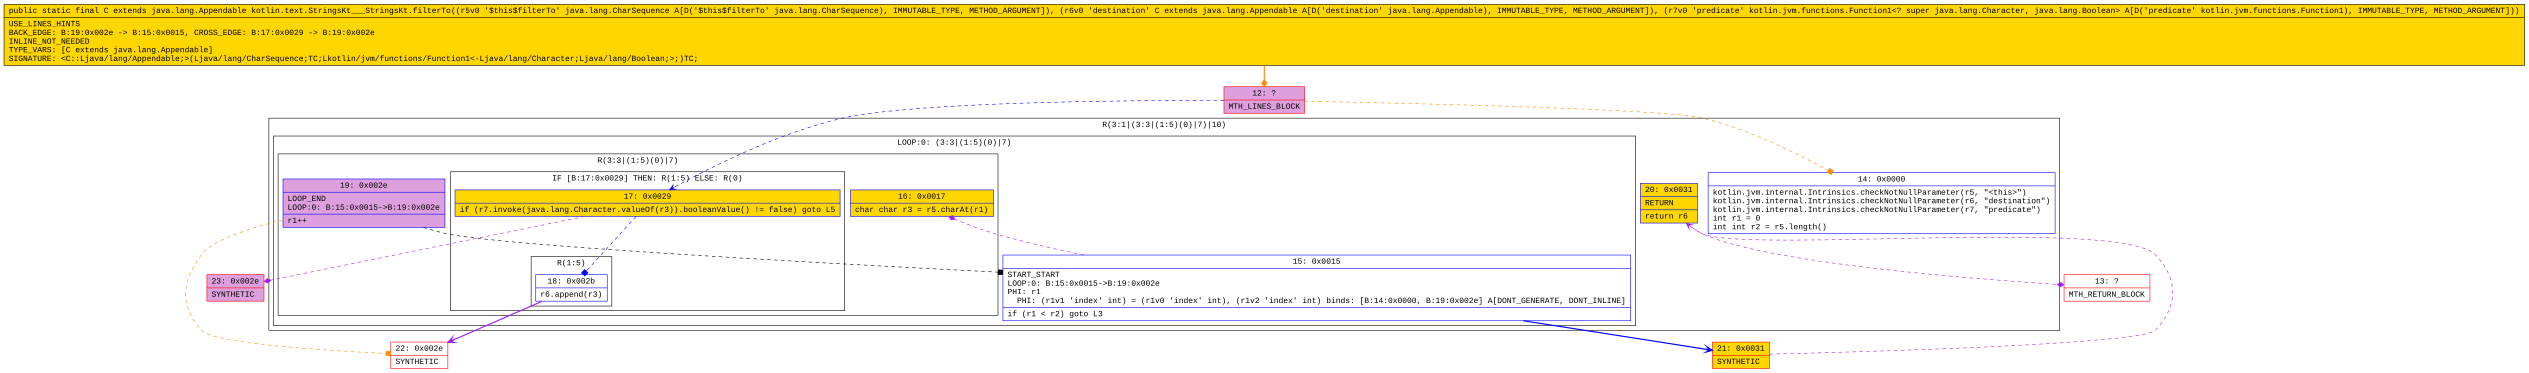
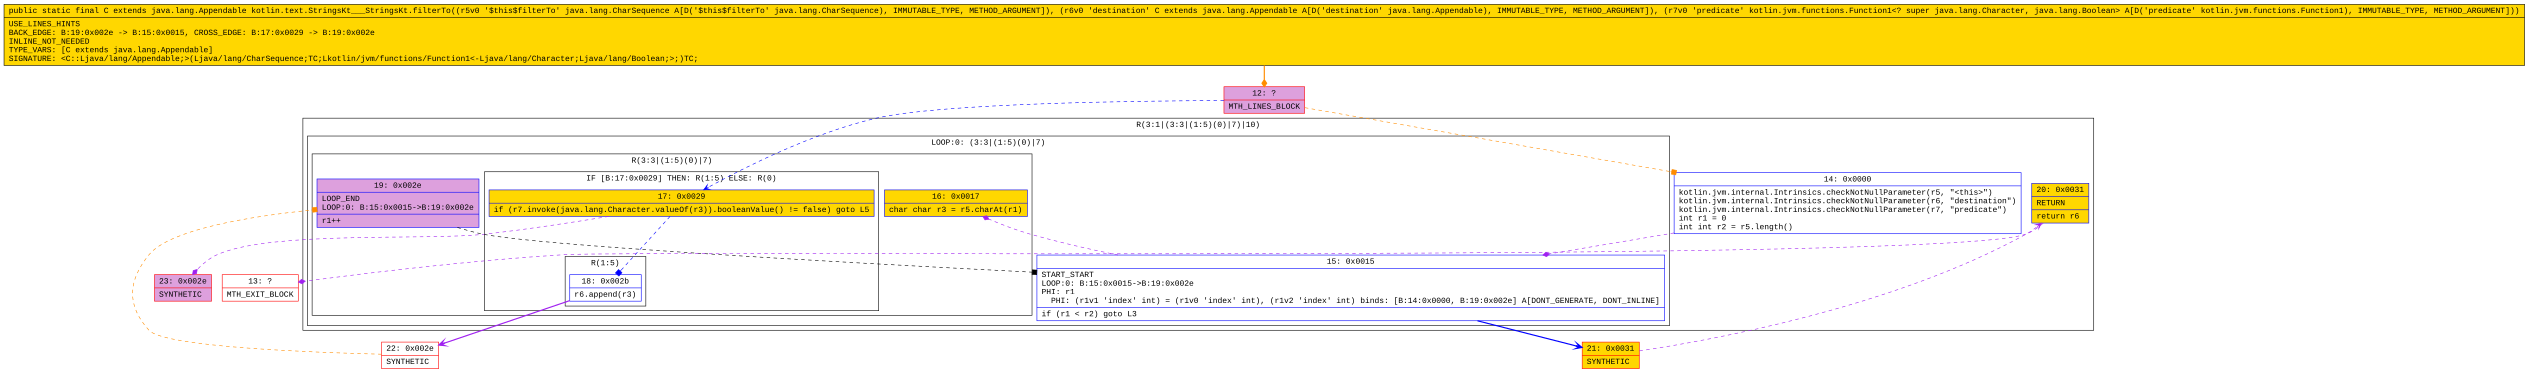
edge "14: 0x0000" -> "15: 0x0015": added
node "13: ?": text "MTH_RETURN_BLOCK" -> "MTH_EXIT_BLOCK"
edge "19: 0x002e" -> "22: 0x002e": reversed
